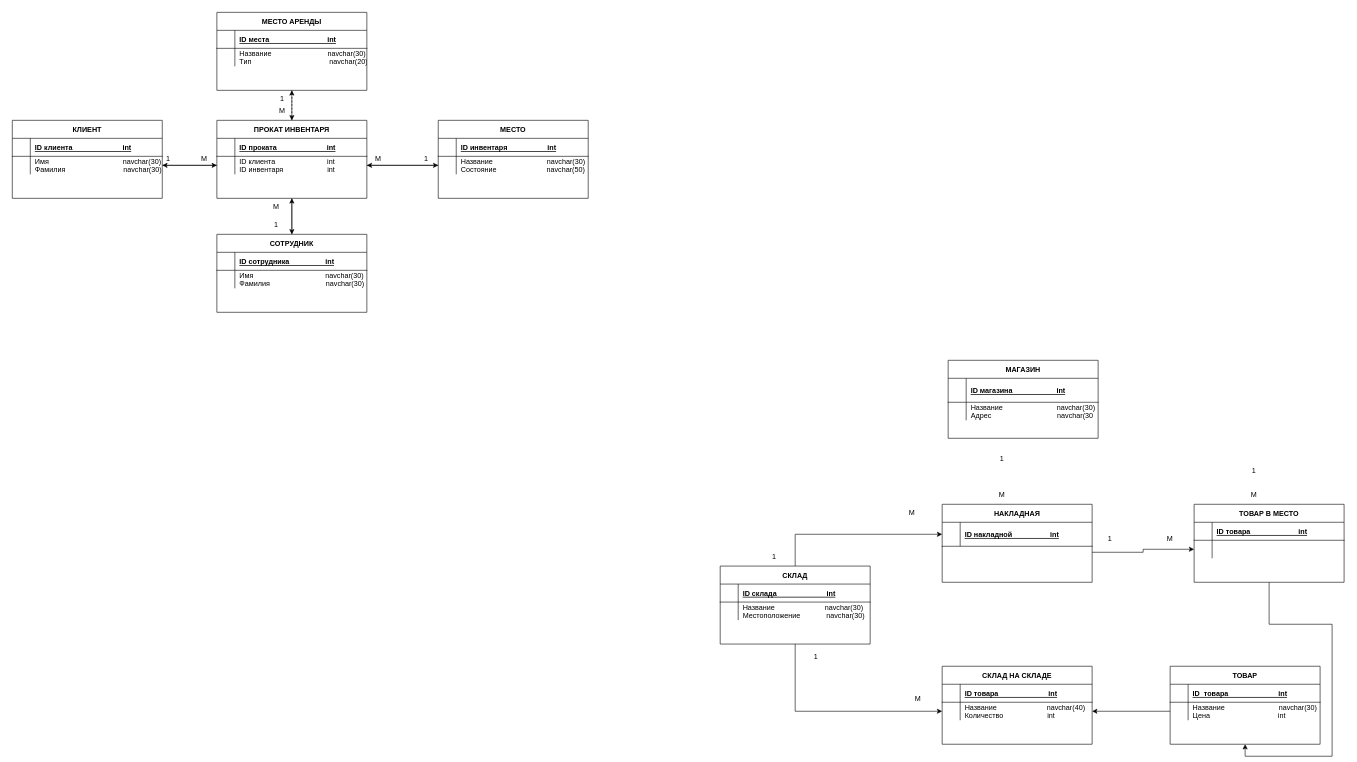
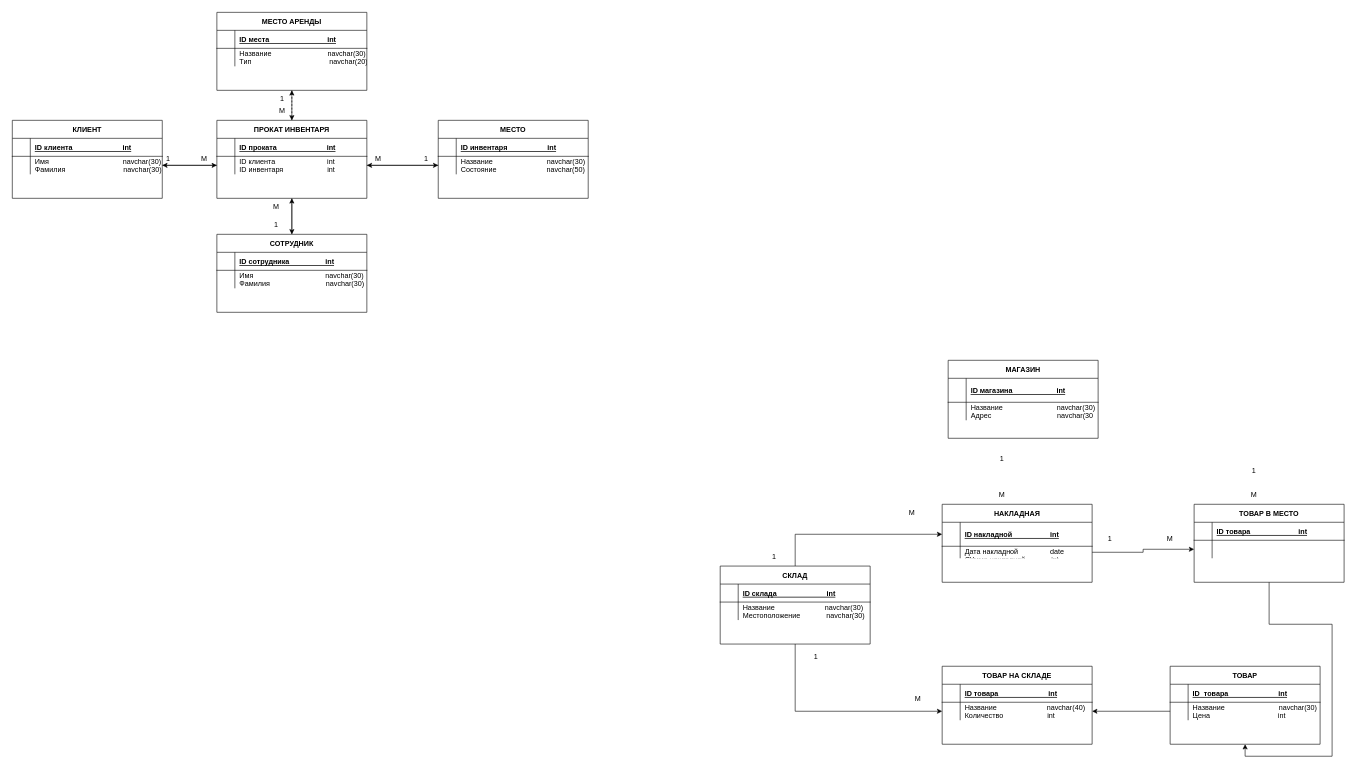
node "Дата накладной date СУмма накладной int": added
node "СКЛАД НА СКЛАДЕ": label "СКЛАД НА СКЛАДЕ" -> "ТОВАР НА СКЛАДЕ"
